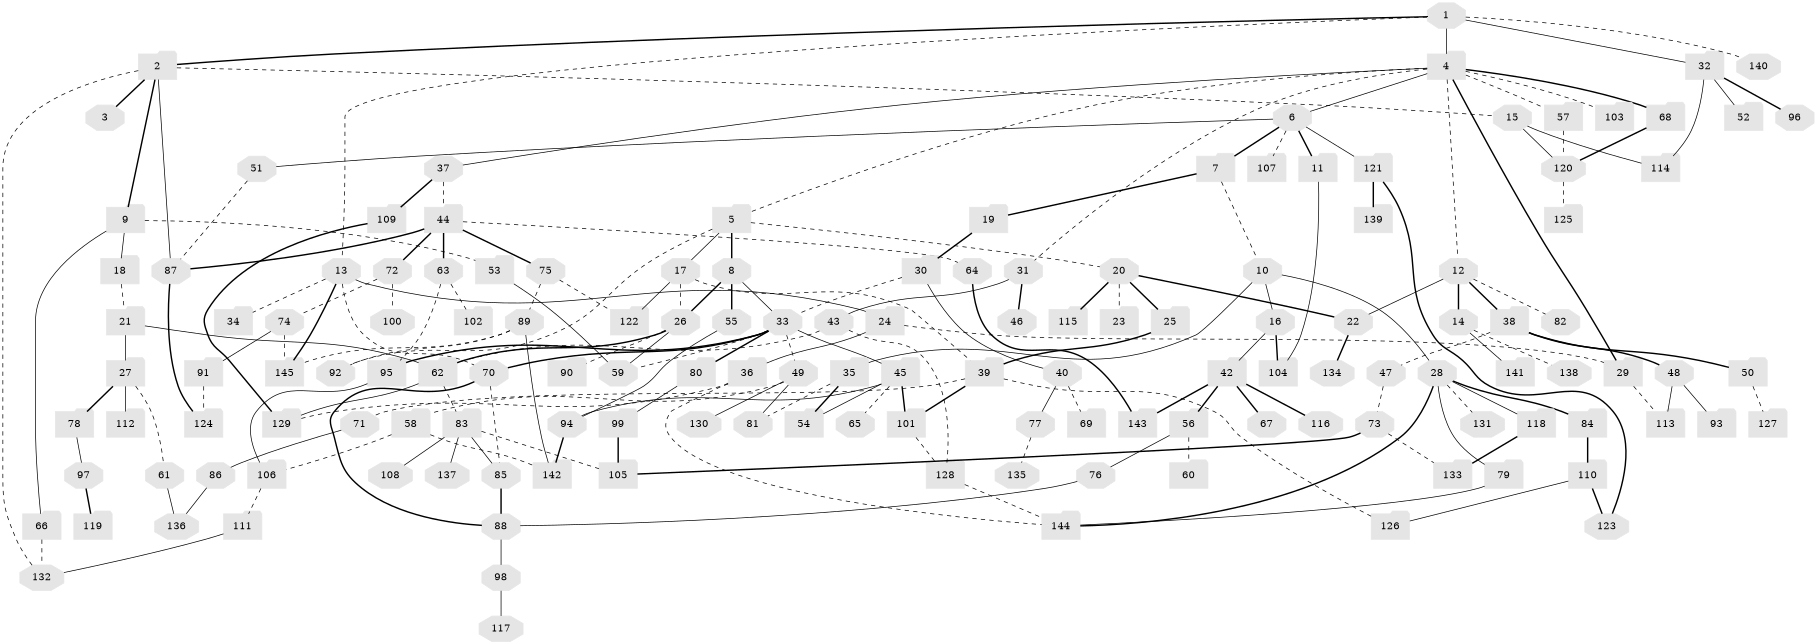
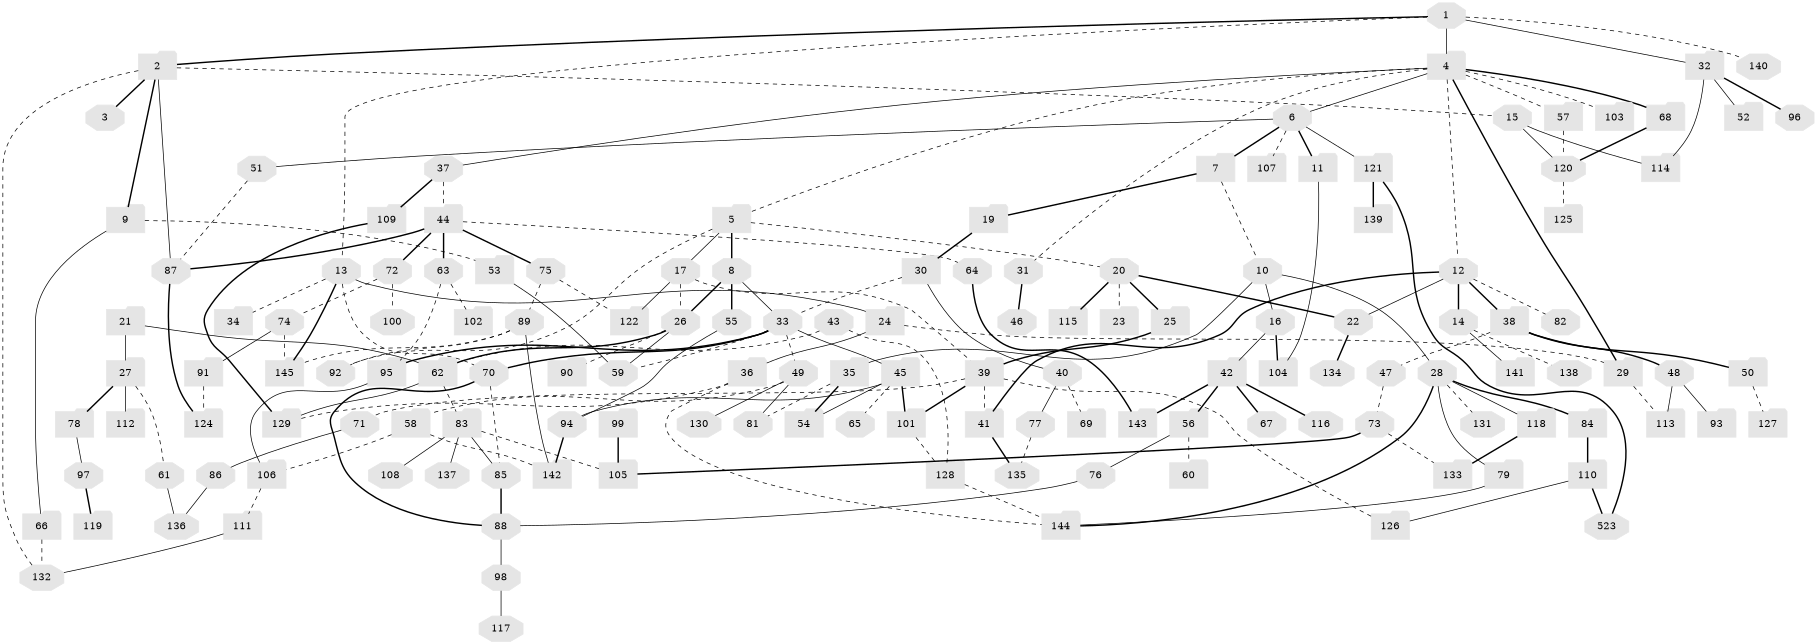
node "18": removed
edge "31" -- "43": removed
node "80": removed
node "41": added
node "123": label "123" -> "523"
